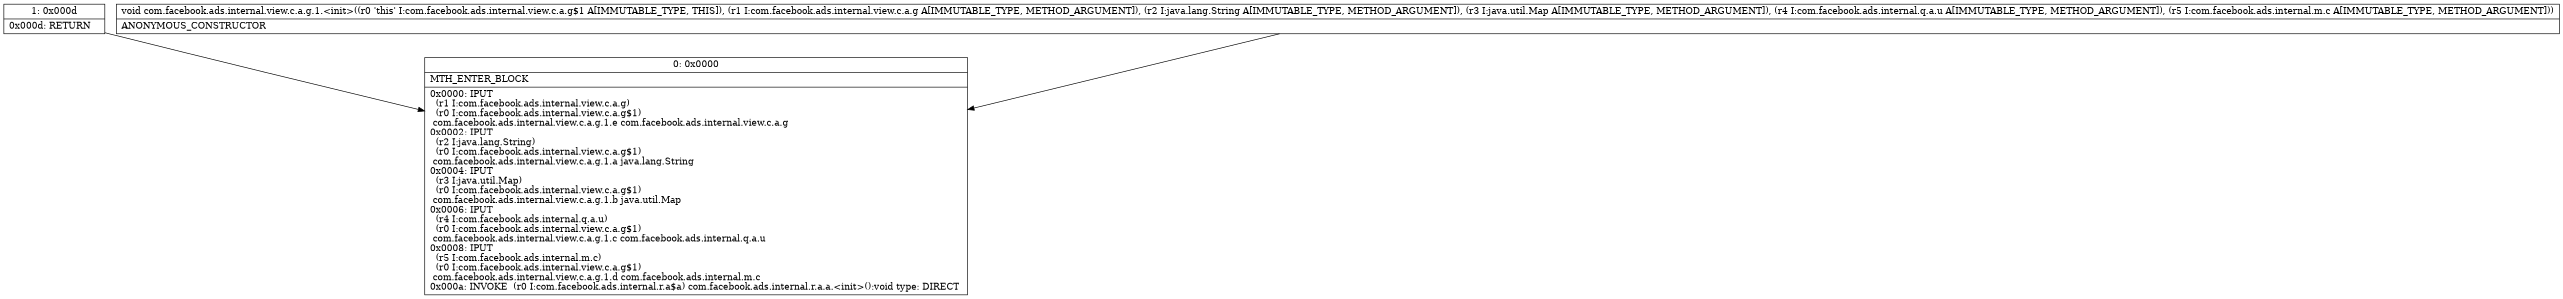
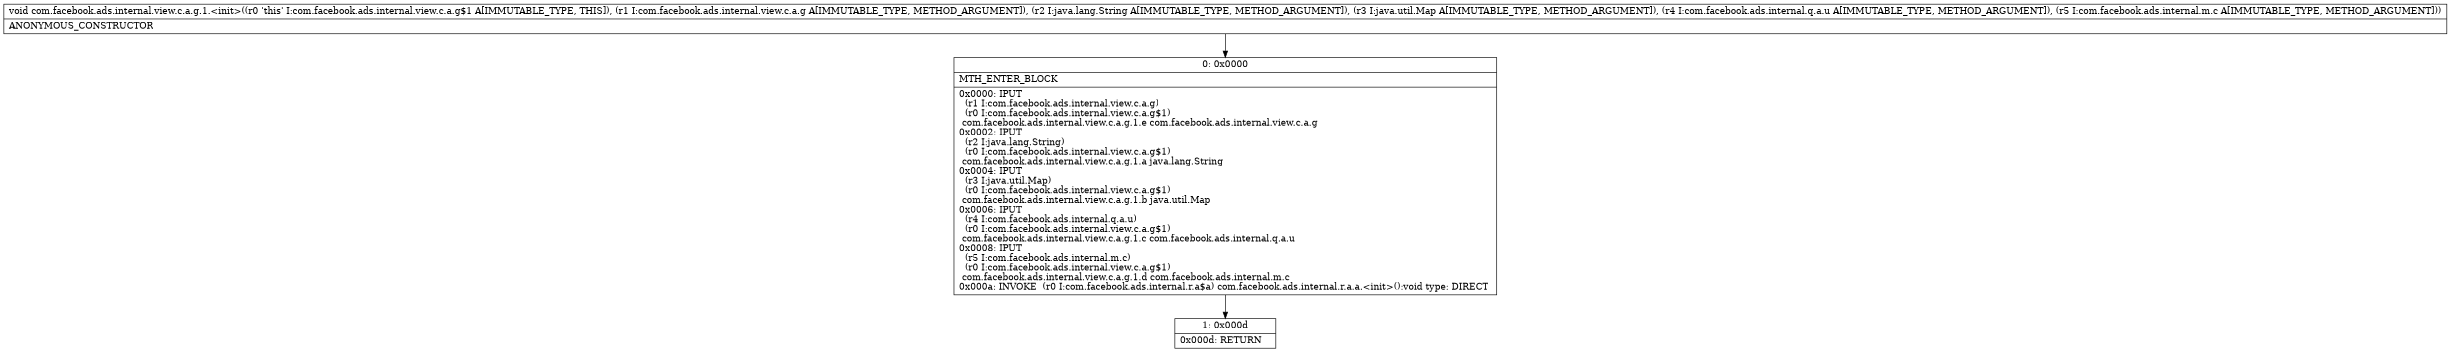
edge "1: 0x000d" -> "0: 0x0000": reversed
